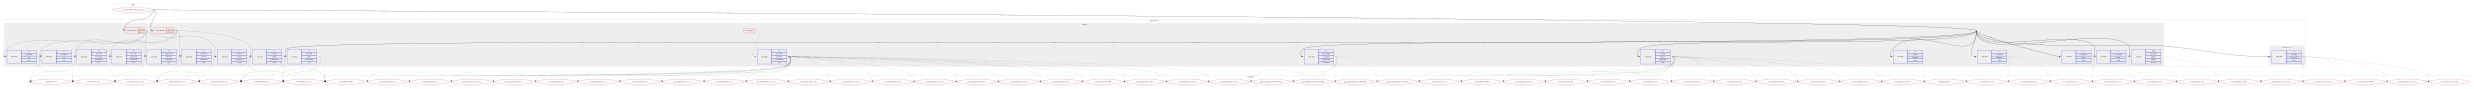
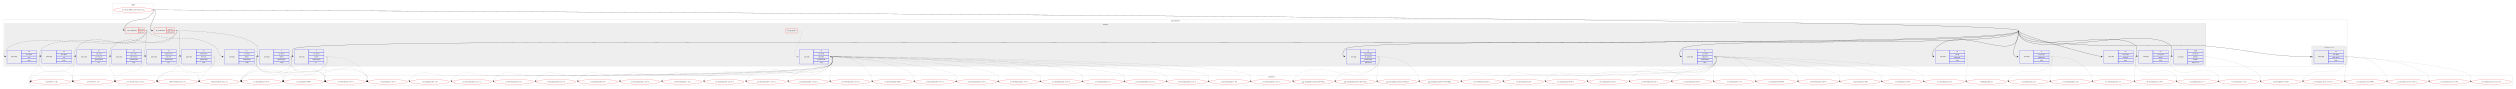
node "sys-devel/libtool-2.4.6-r3": added
